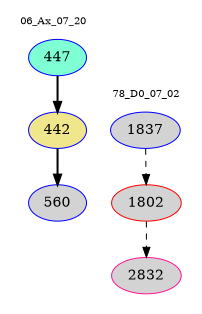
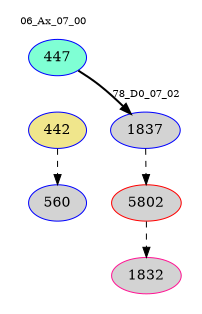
cluster "06_Ax_07_20": label "06_Ax_07_20" -> "06_Ax_07_00"
edge "447" -> "442": now "447" -> "1837"
edge "442" -> "560": style bold -> dashed
node "1802": label "1802" -> "5802"
node "2832": label "2832" -> "1832"
